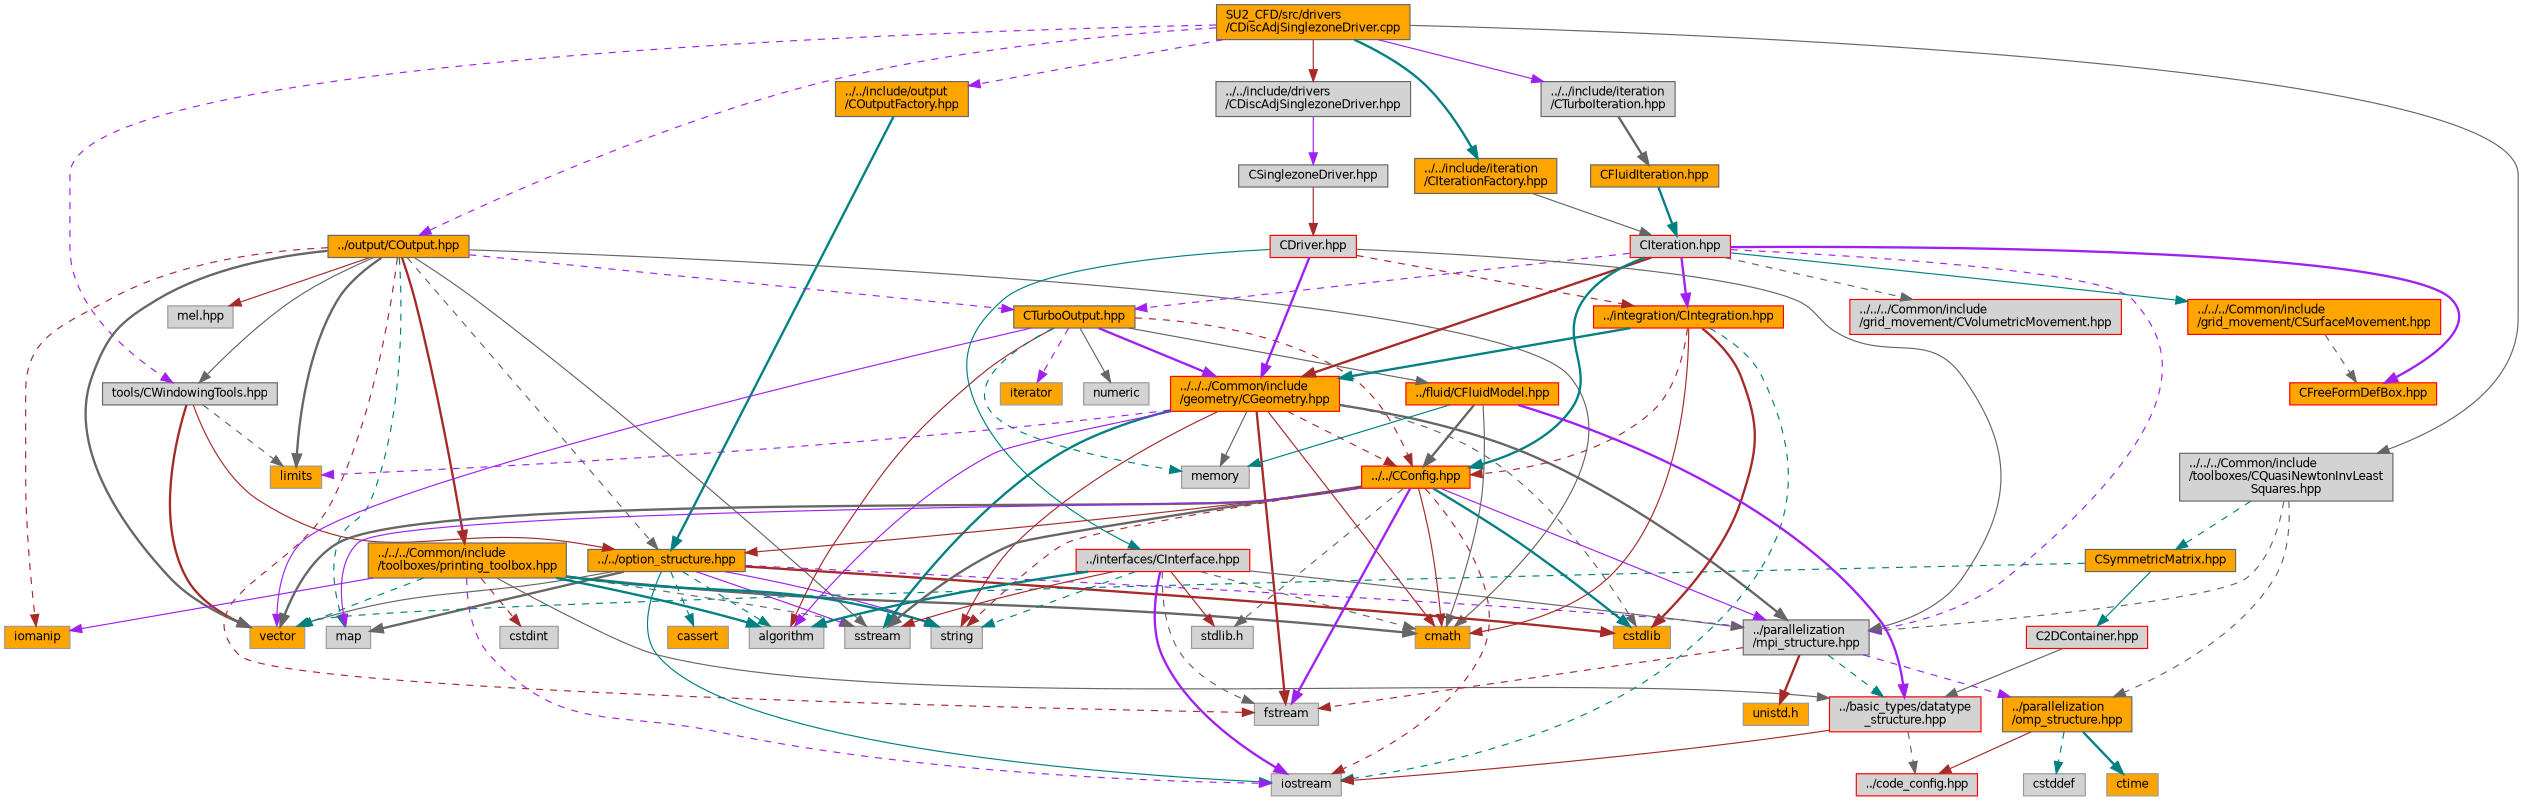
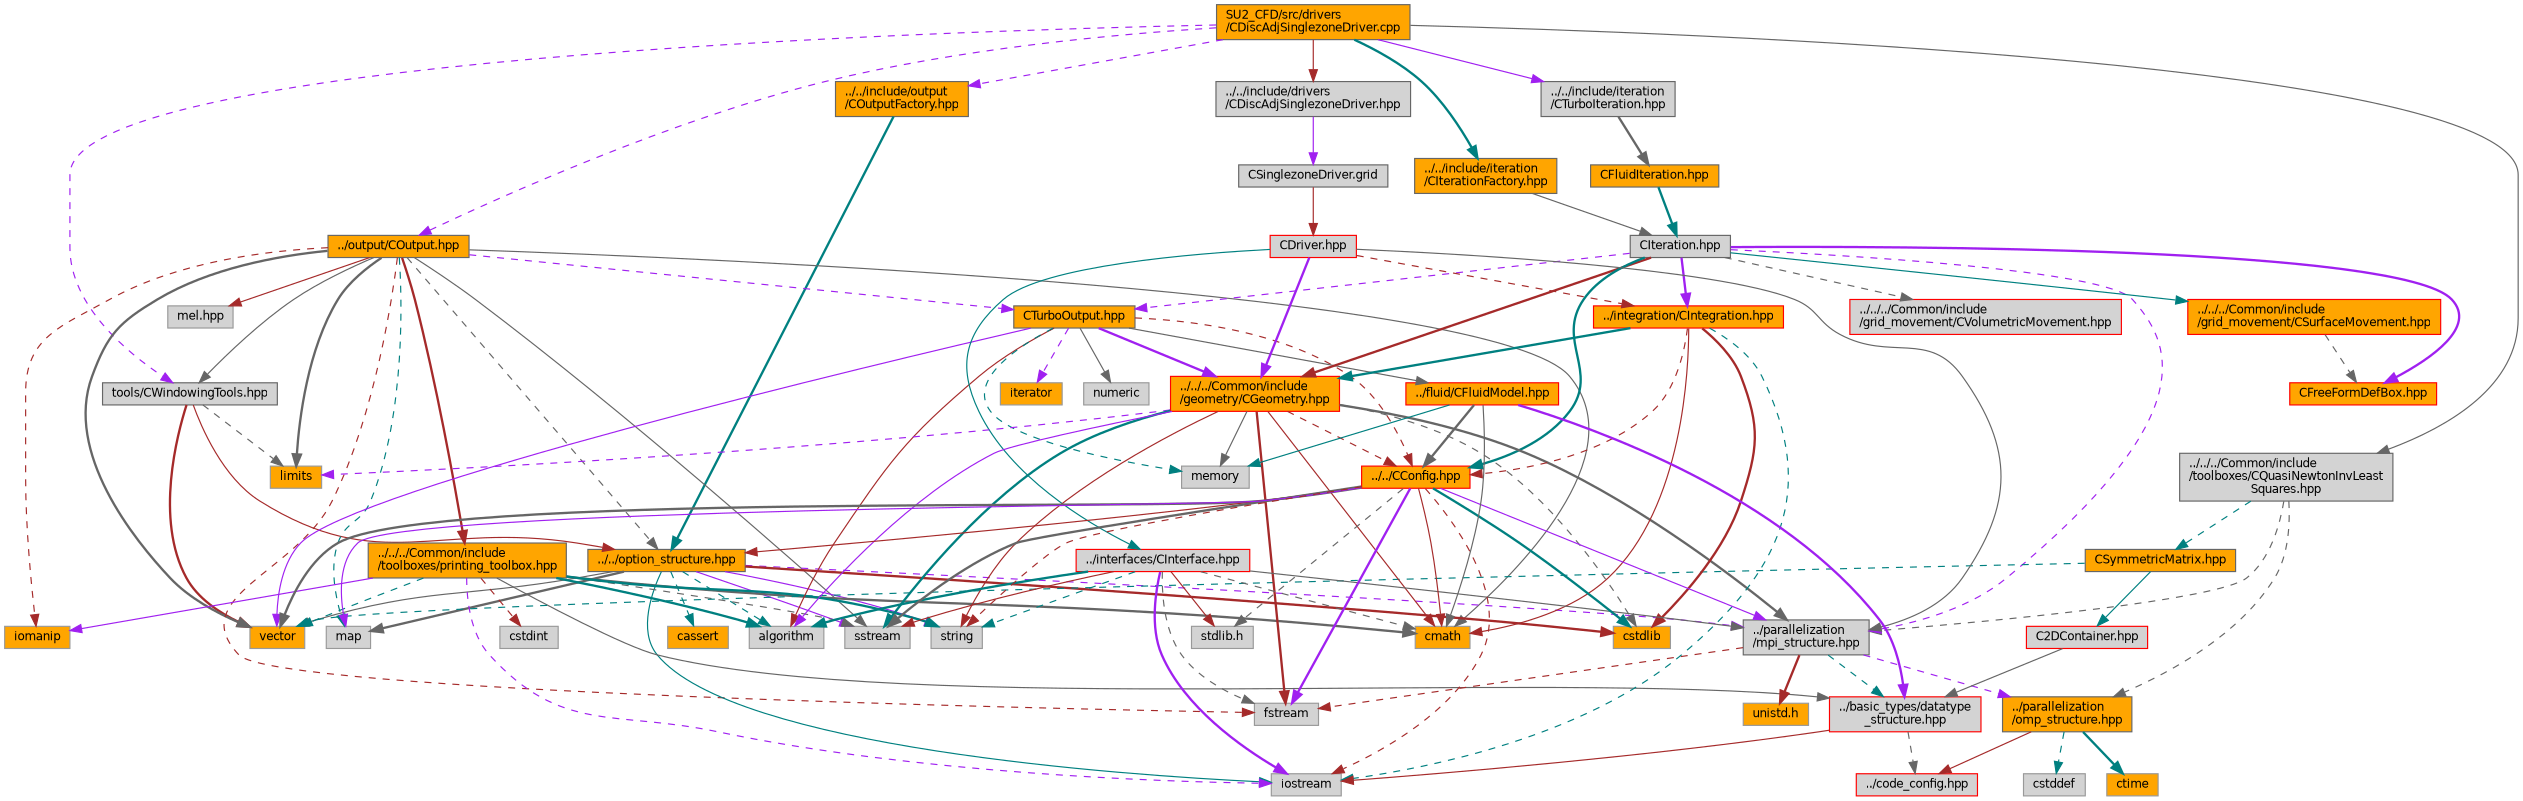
node "CSinglezoneDriver.hpp": label "CSinglezoneDriver.hpp" -> "CSinglezoneDriver.grid"
node "CIteration.hpp": color red -> grey40
